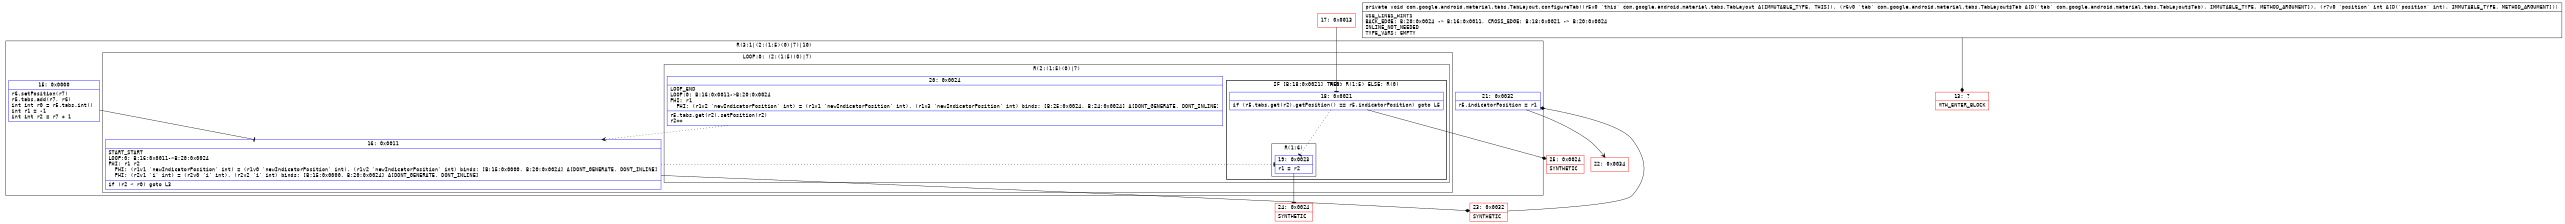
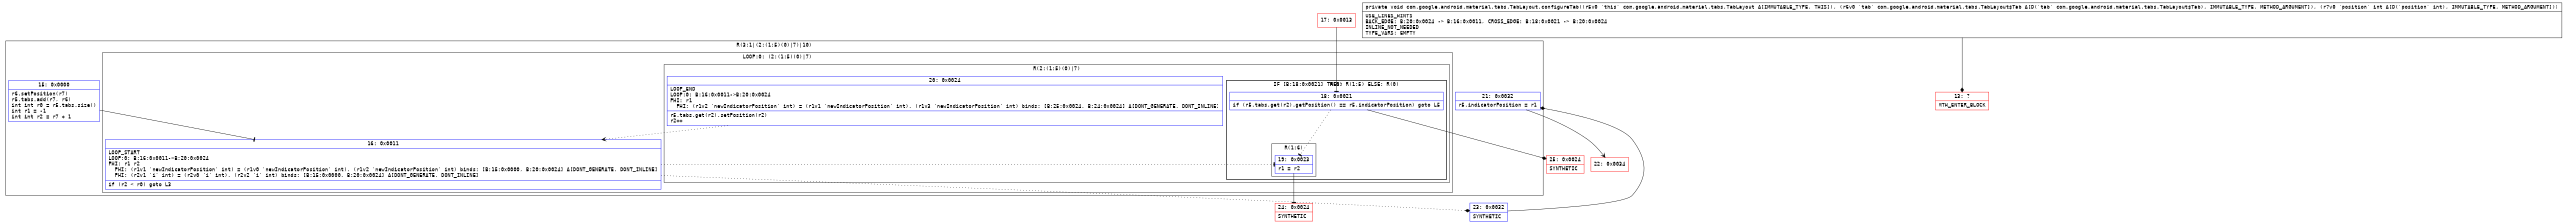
node "15: 0x0000": text "int int r0 = r5.tabs.int()" -> "int int r0 = r5.tabs.size()"
node "16: 0x0011": text "START_START" -> "LOOP_START"
edge "16: 0x0011" -> "23: 0x0032": style solid -> dotted
node "23: 0x0032": color red -> blue
